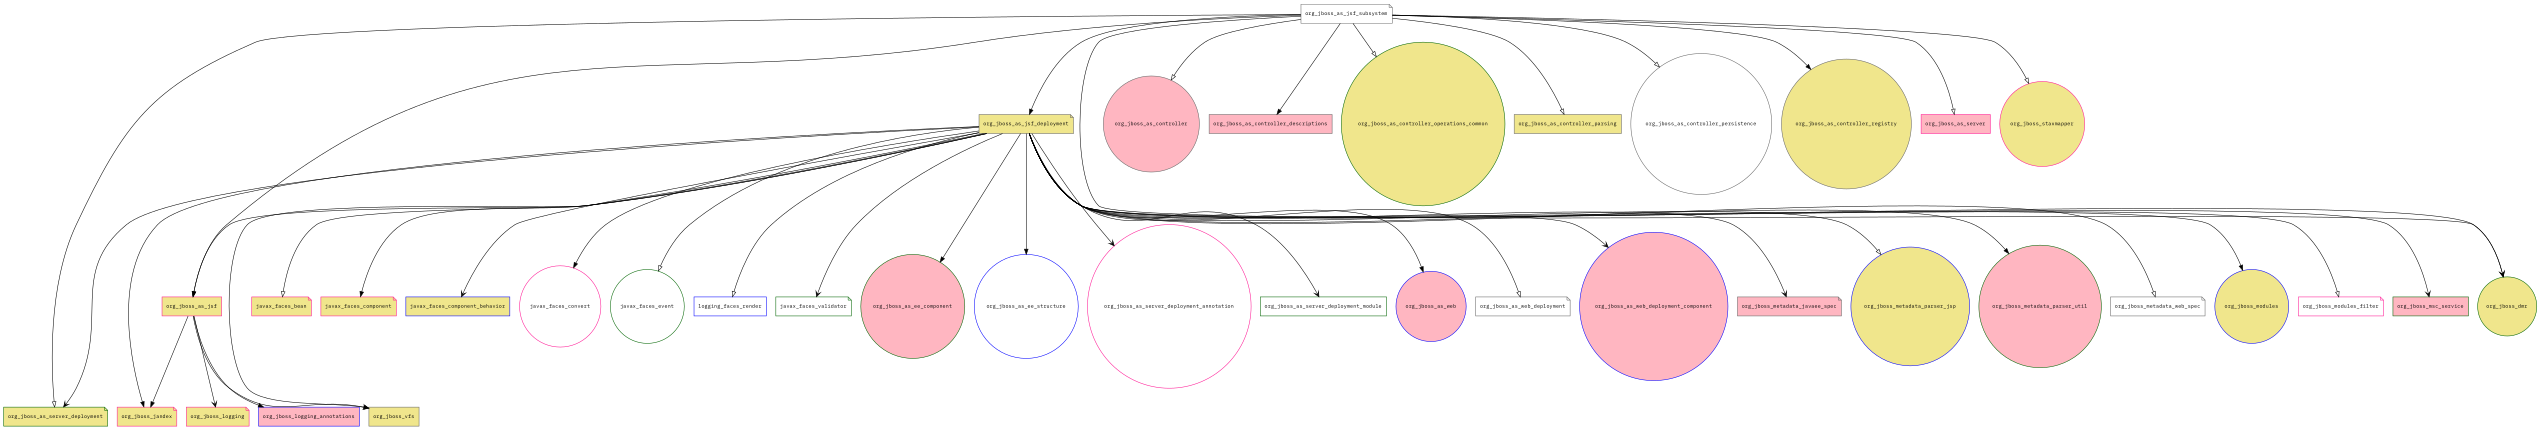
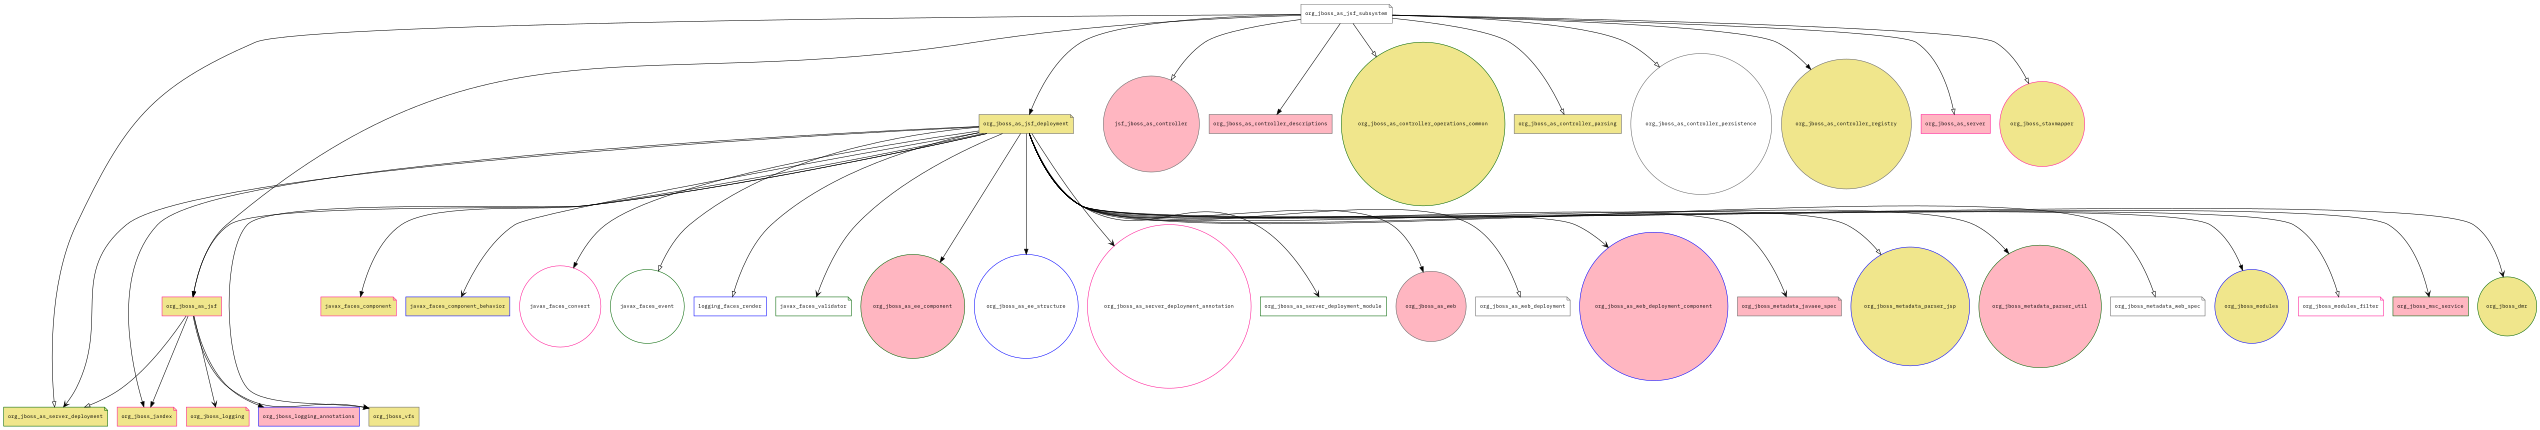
node "org_jboss_as_controller": label "org_jboss_as_controller" -> "jsf_jboss_as_controller"
edge "org_jboss_as_jsf_subsystem" -> "org_jboss_dmr": removed
node "javax_faces_bean": removed
node "org_jboss_as_web": color blue -> gray40
edge "org_jboss_as_jsf" -> "org_jboss_as_server_deployment": added
